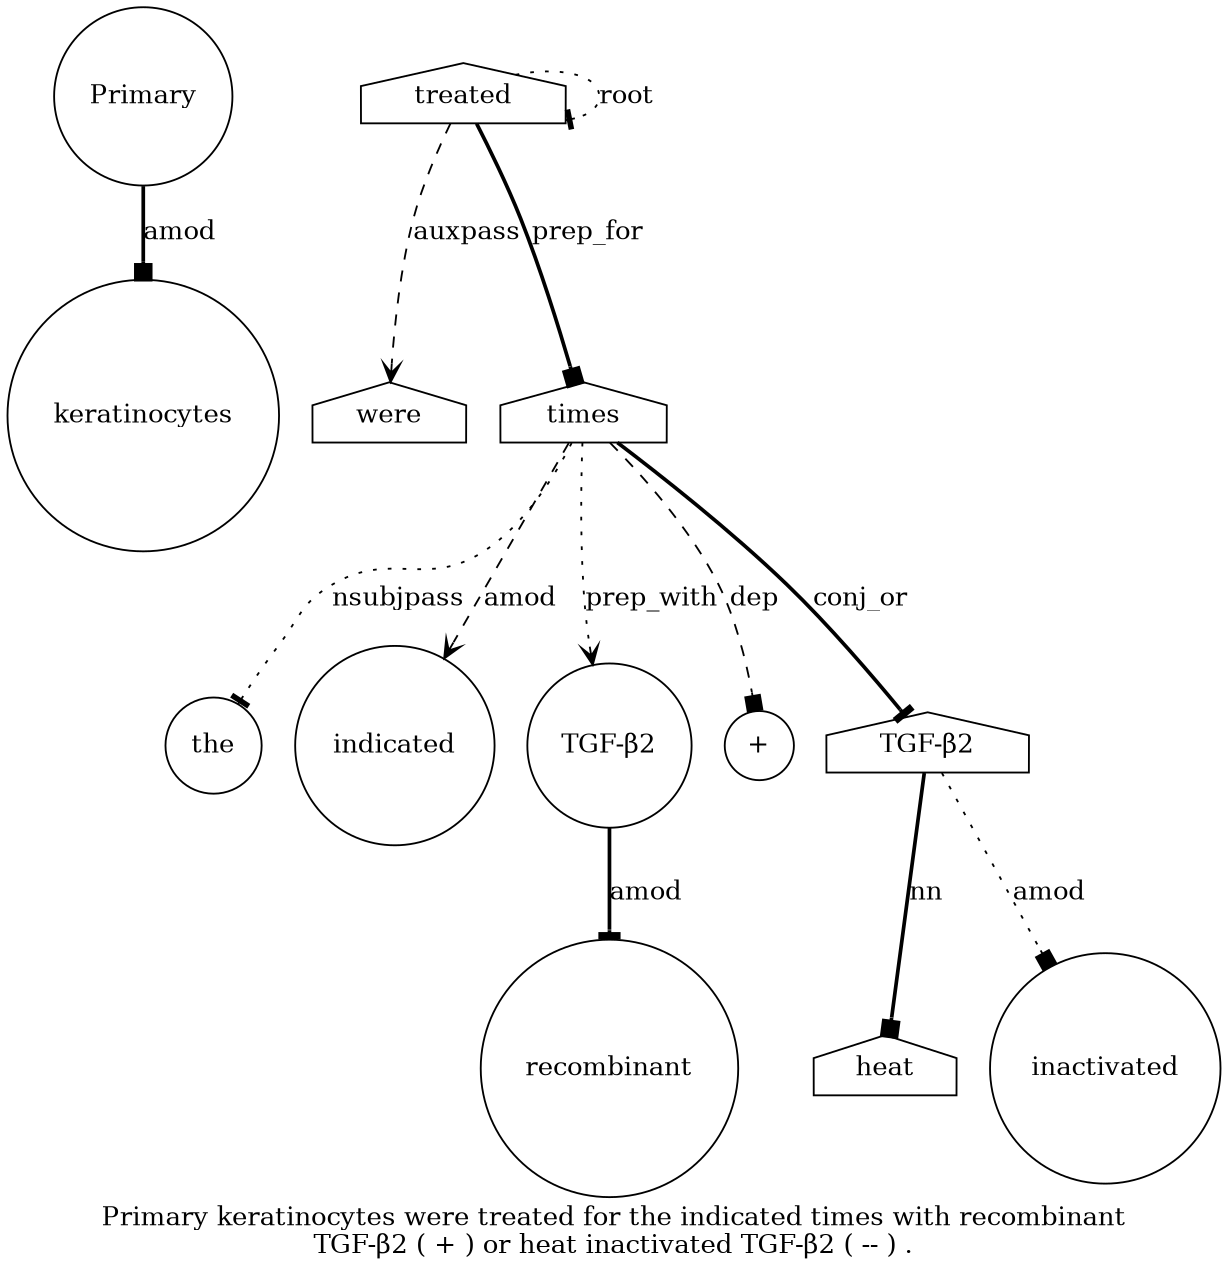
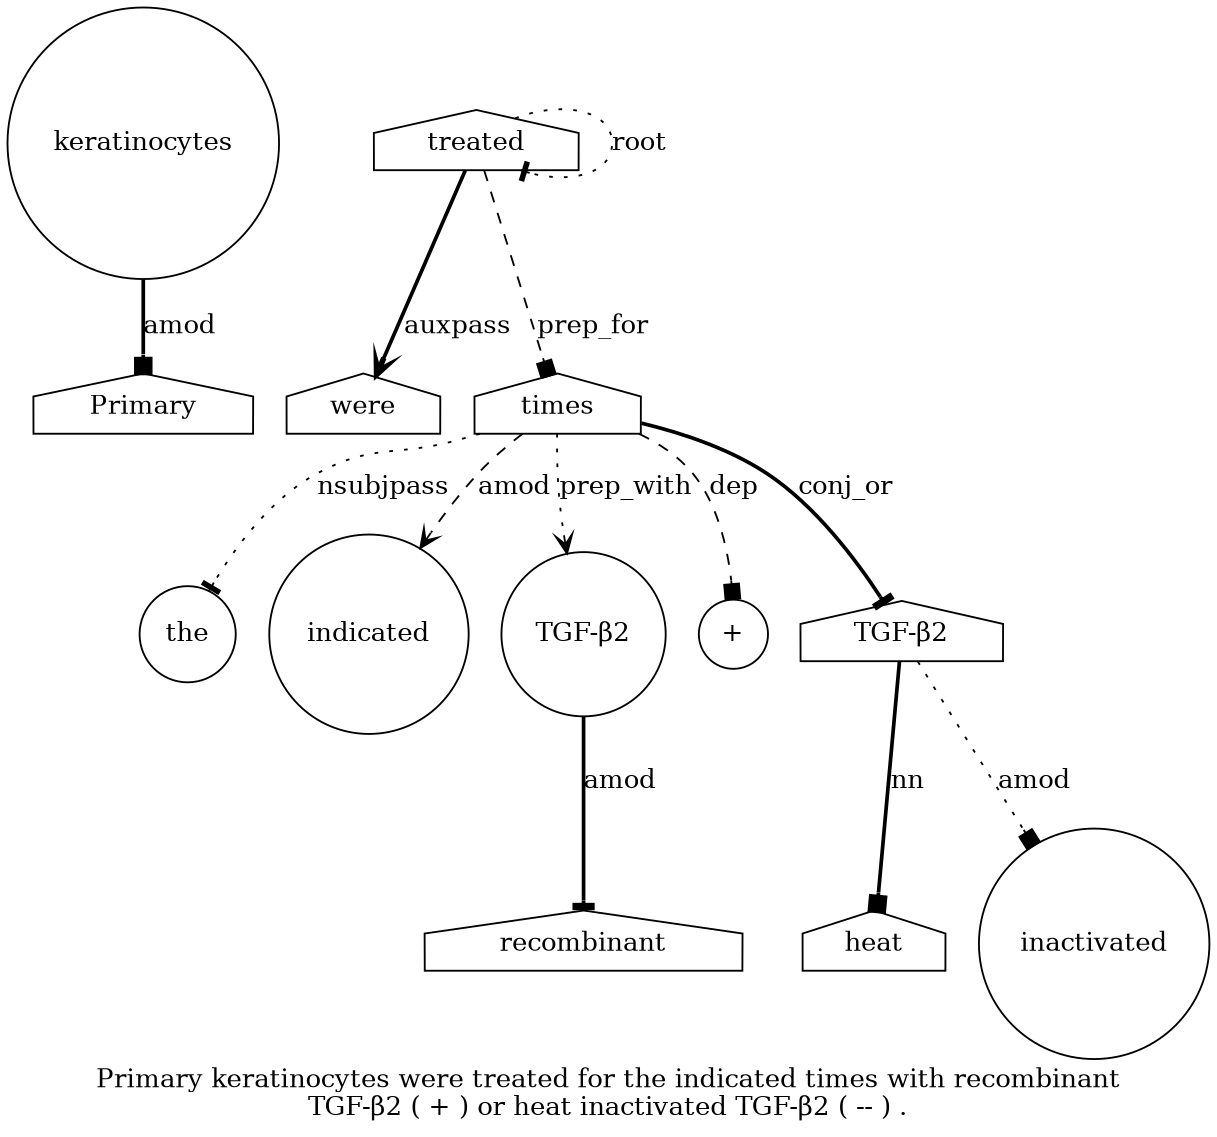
node "Primary": shape circle -> house
edge "Primary" -> "keratinocytes": reversed
edge "treated" -> "were": style dashed -> bold
edge "treated" -> "times": style bold -> dashed
node "recombinant": shape circle -> house
